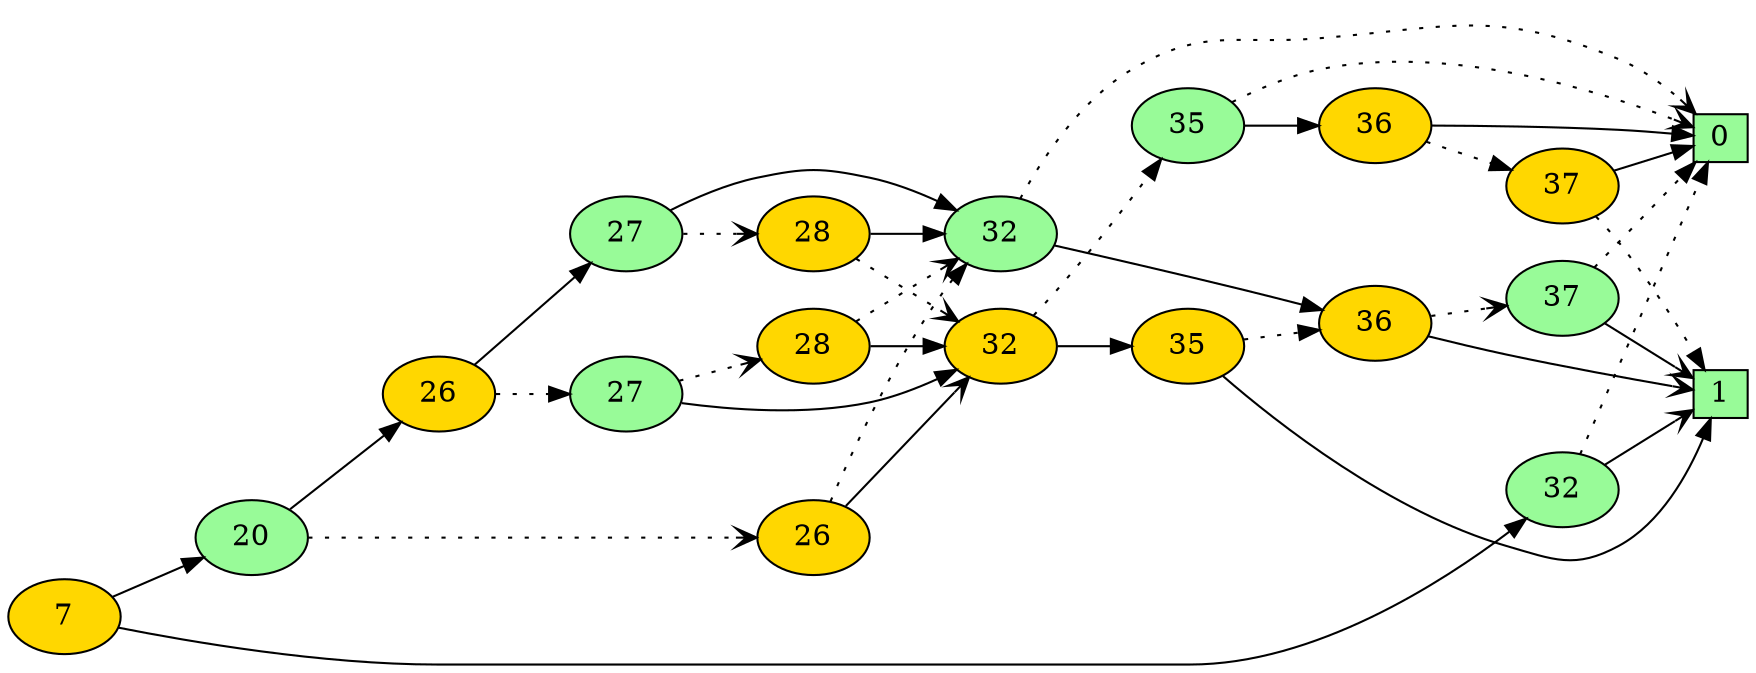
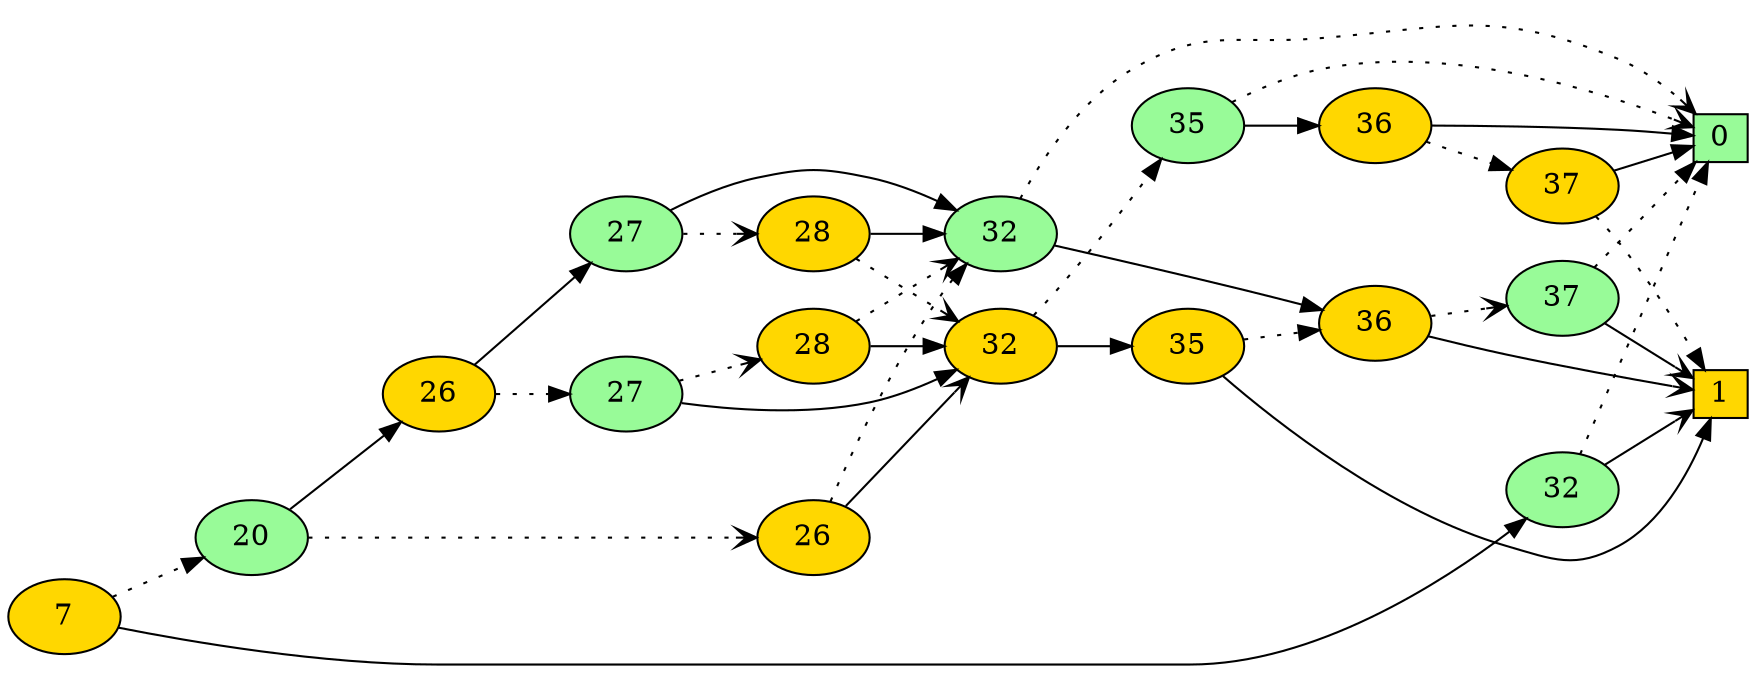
node "1": fillcolor palegreen -> gold
edge "7" -> "20": style filled -> dotted
